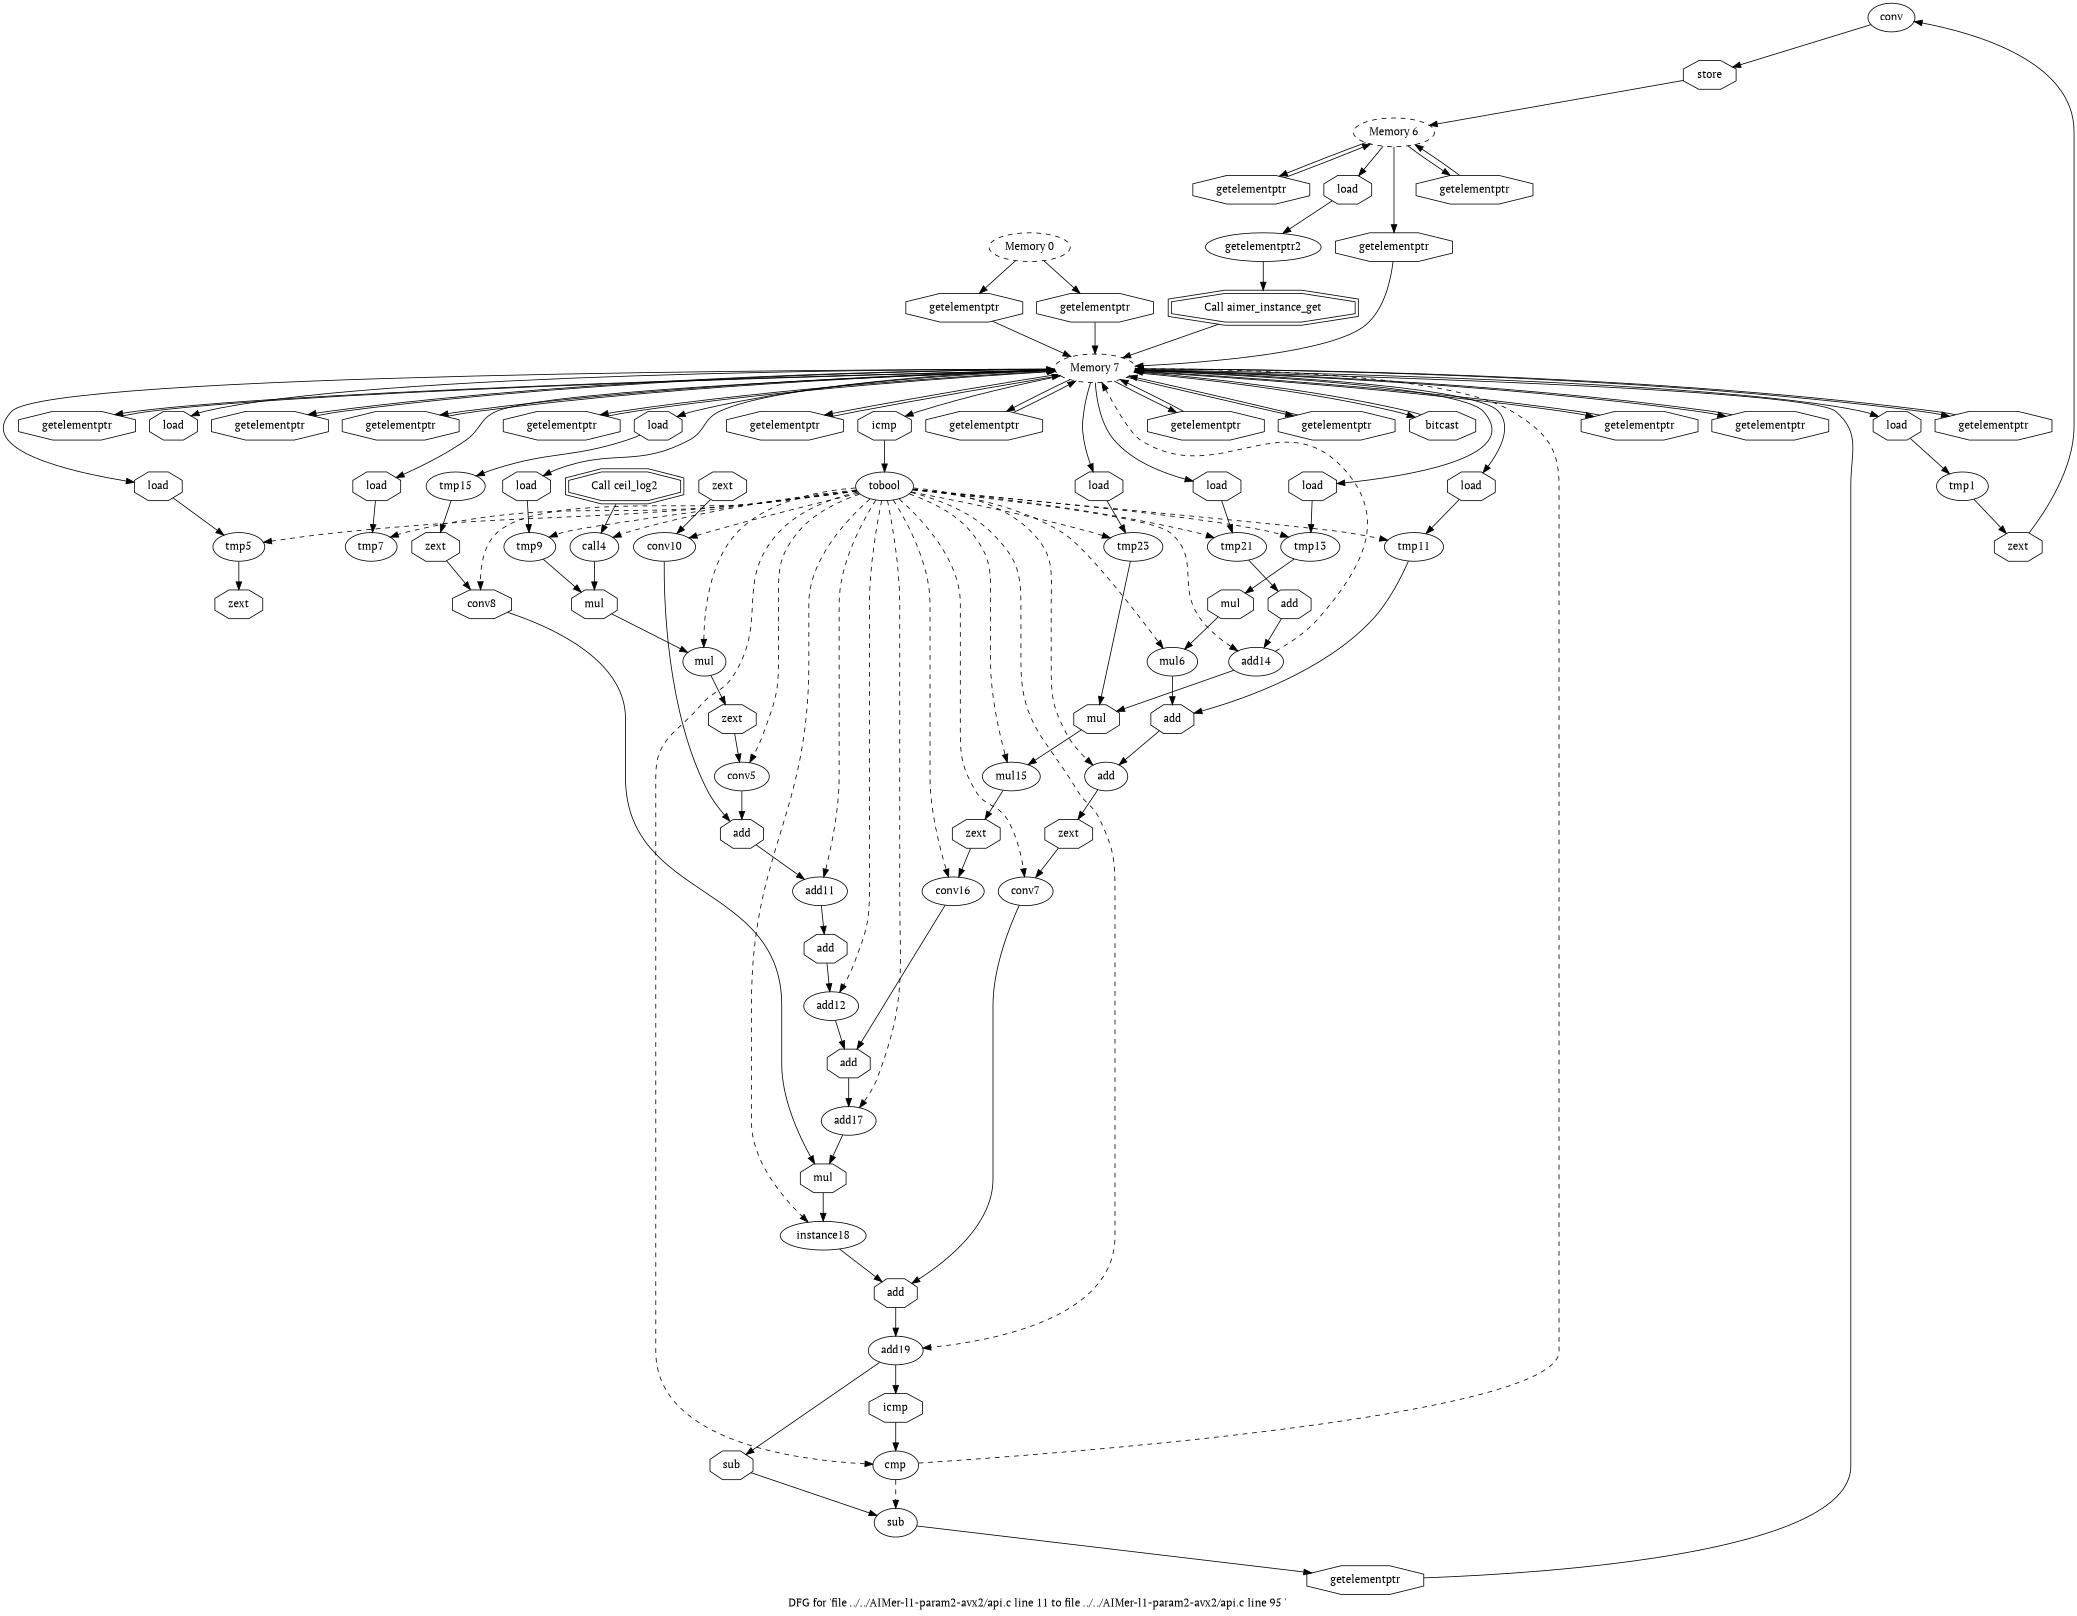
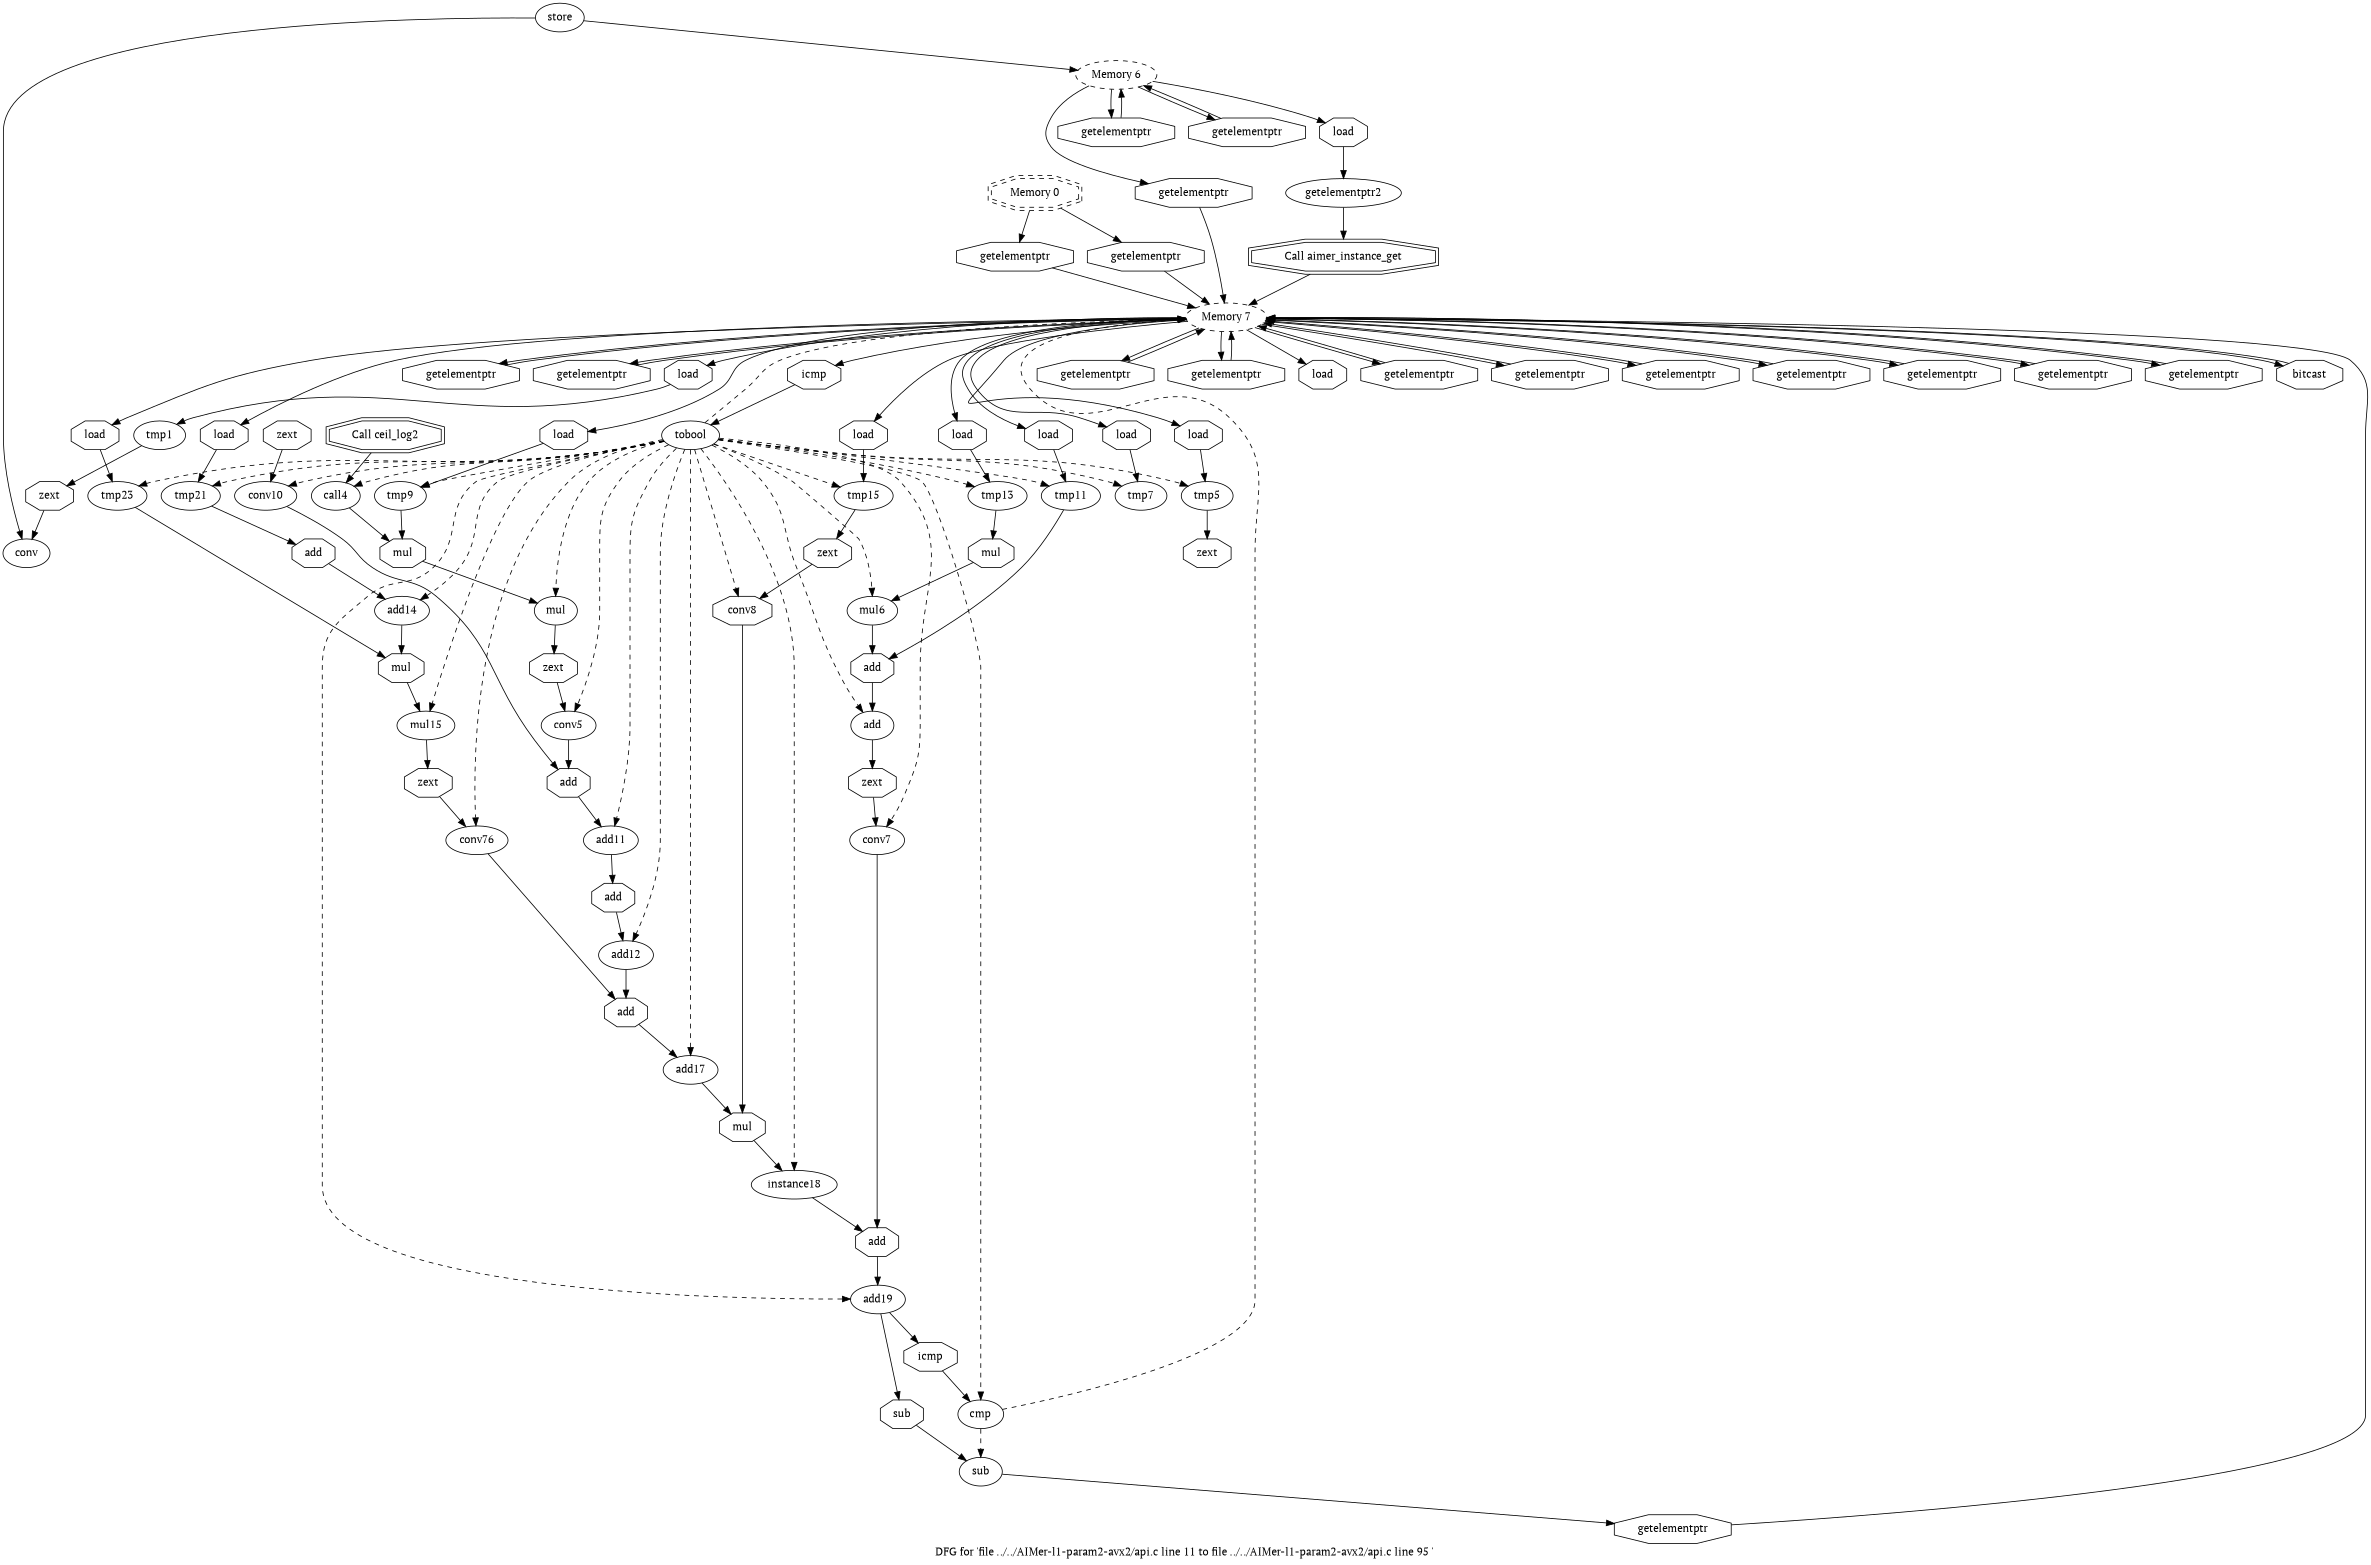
edge "conv" -> "store": reversed
node "store": shape octagon -> ellipse
node "Memory 0": shape ellipse -> doubleoctagon
edge "add14" -> "Memory 7": now "tobool" -> "Memory 7"
edge "tobool" -> "tmp15": added
node "conv16": label "conv16" -> "conv76"
